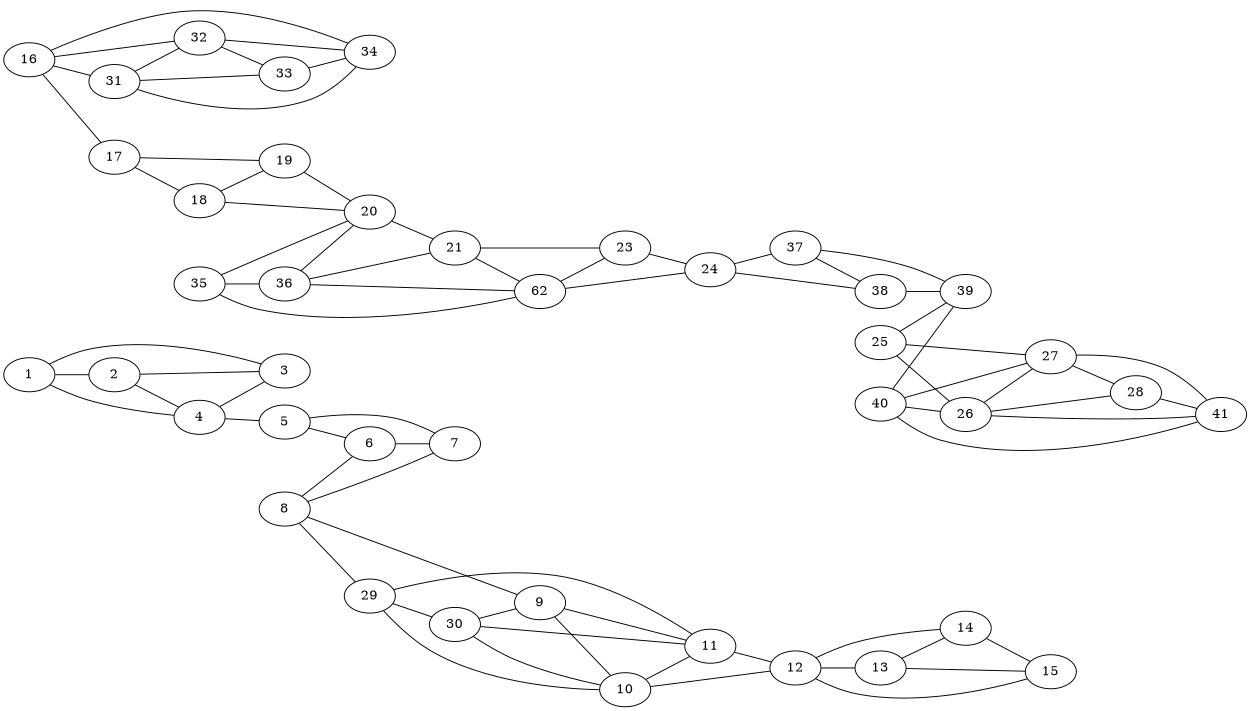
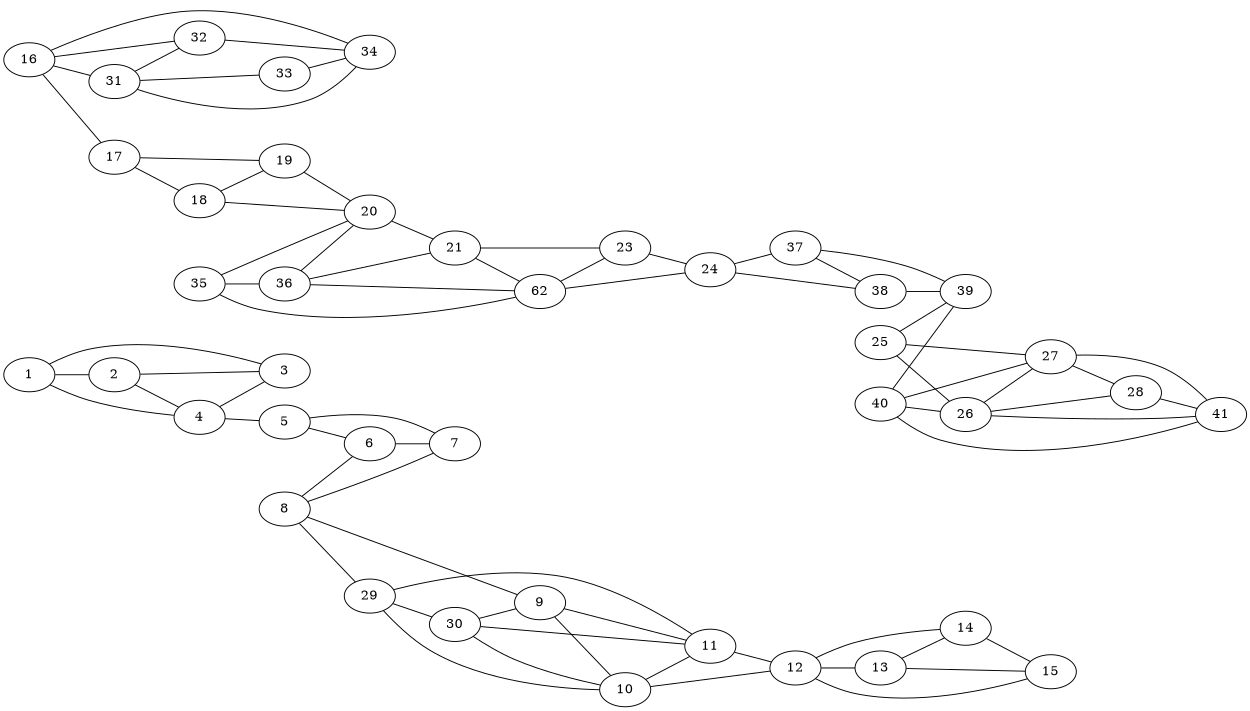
edge "32" -- "33": removed
